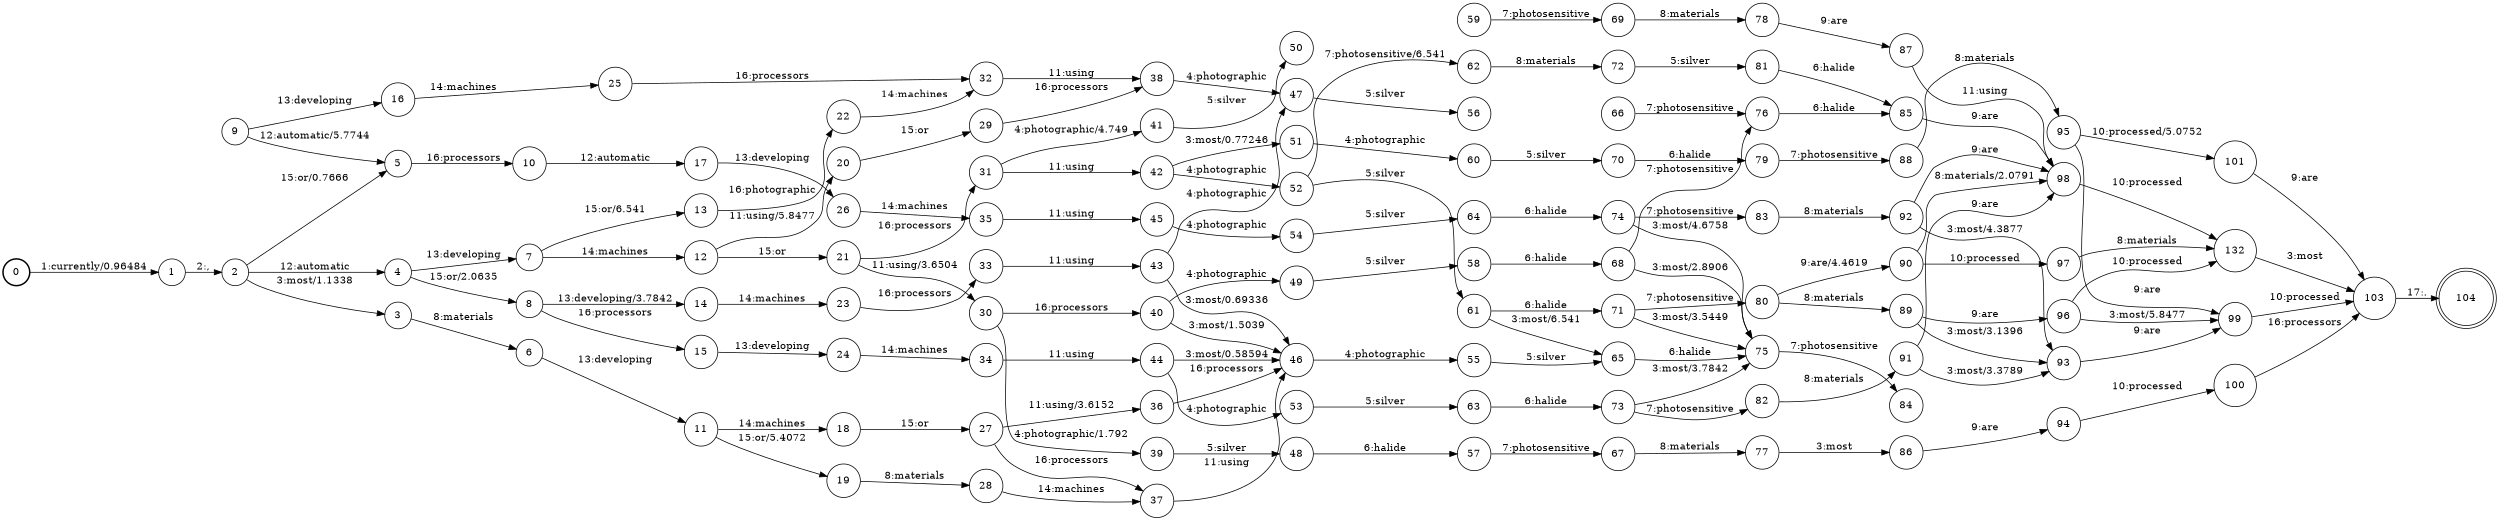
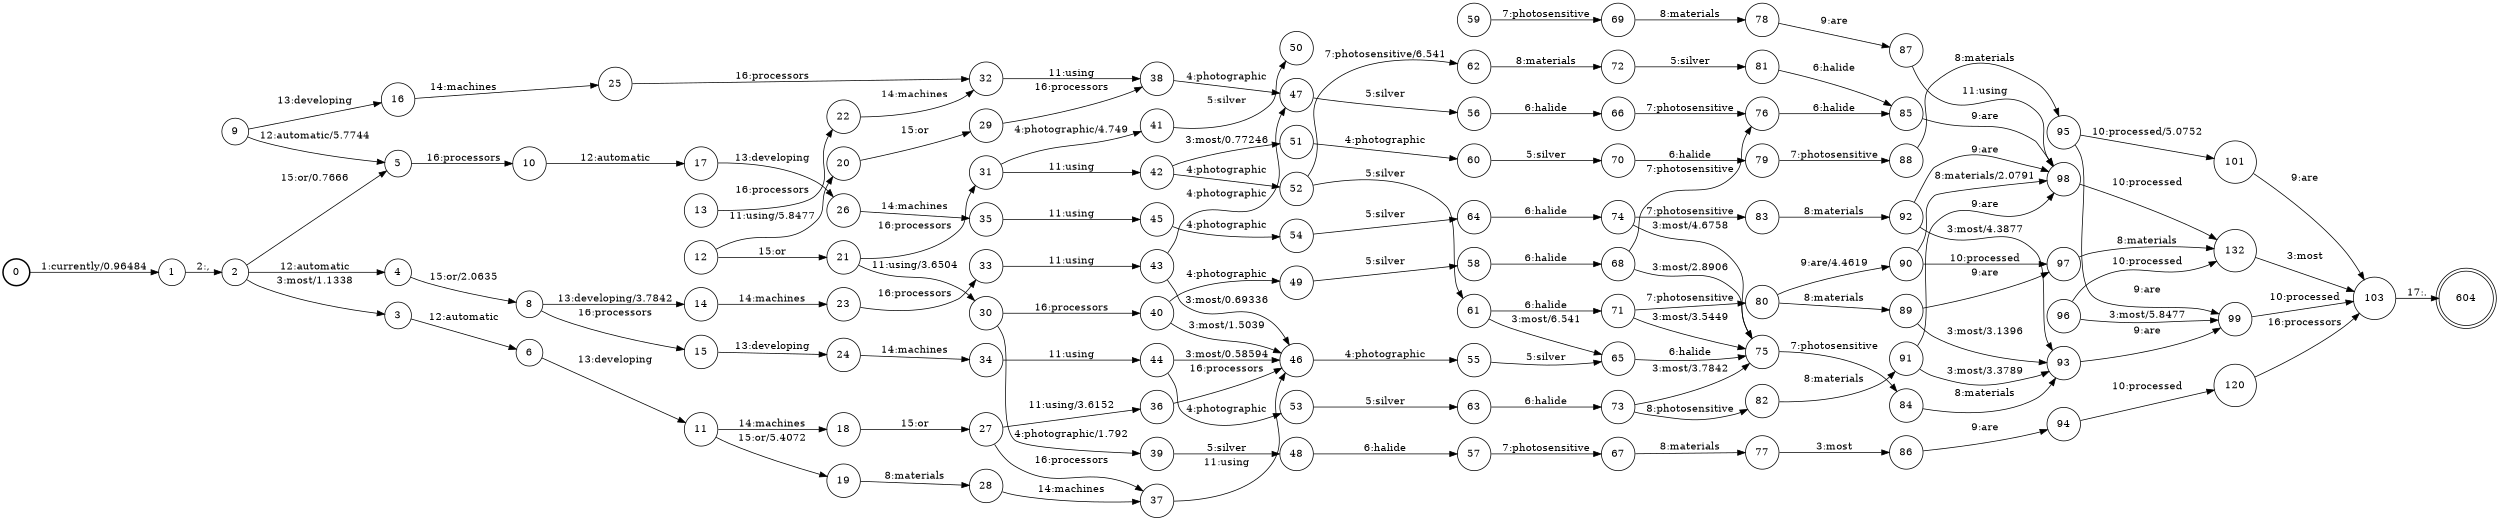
edge "56" -> "66": added, label "6:halide"
edge "13" -> "22": label "16:photographic" -> "16:processors"
node "7": removed
node "104": label "104" -> "604"
edge "3" -> "6": label "8:materials" -> "12:automatic"
edge "89" -> "96": now "89" -> "97"
node "100": label "100" -> "120"
edge "73" -> "82": label "7:photosensitive" -> "8:photosensitive"
edge "84" -> "93": added, label "8:materials"
